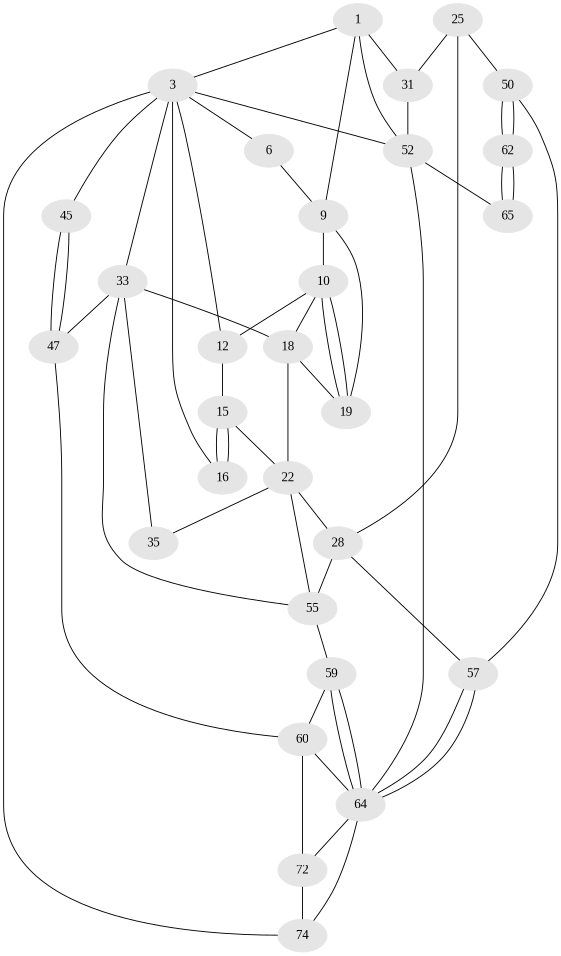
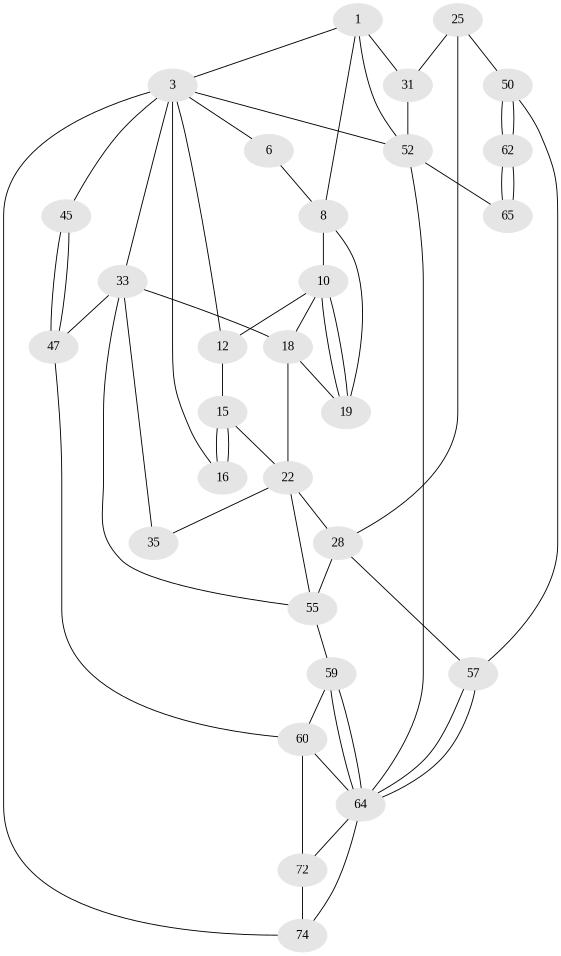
node "9": label "9" -> "8"
